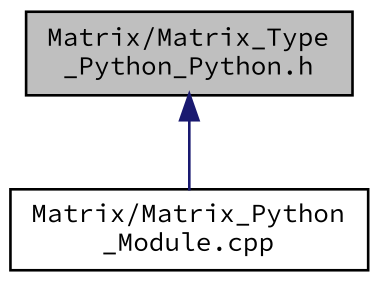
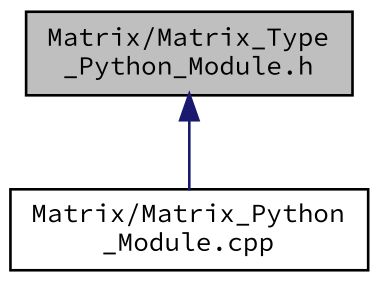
node "Matrix/Matrix_Type _Python_Python.h": label "Matrix/Matrix_Type _Python_Python.h" -> "Matrix/Matrix_Type _Python_Module.h"
